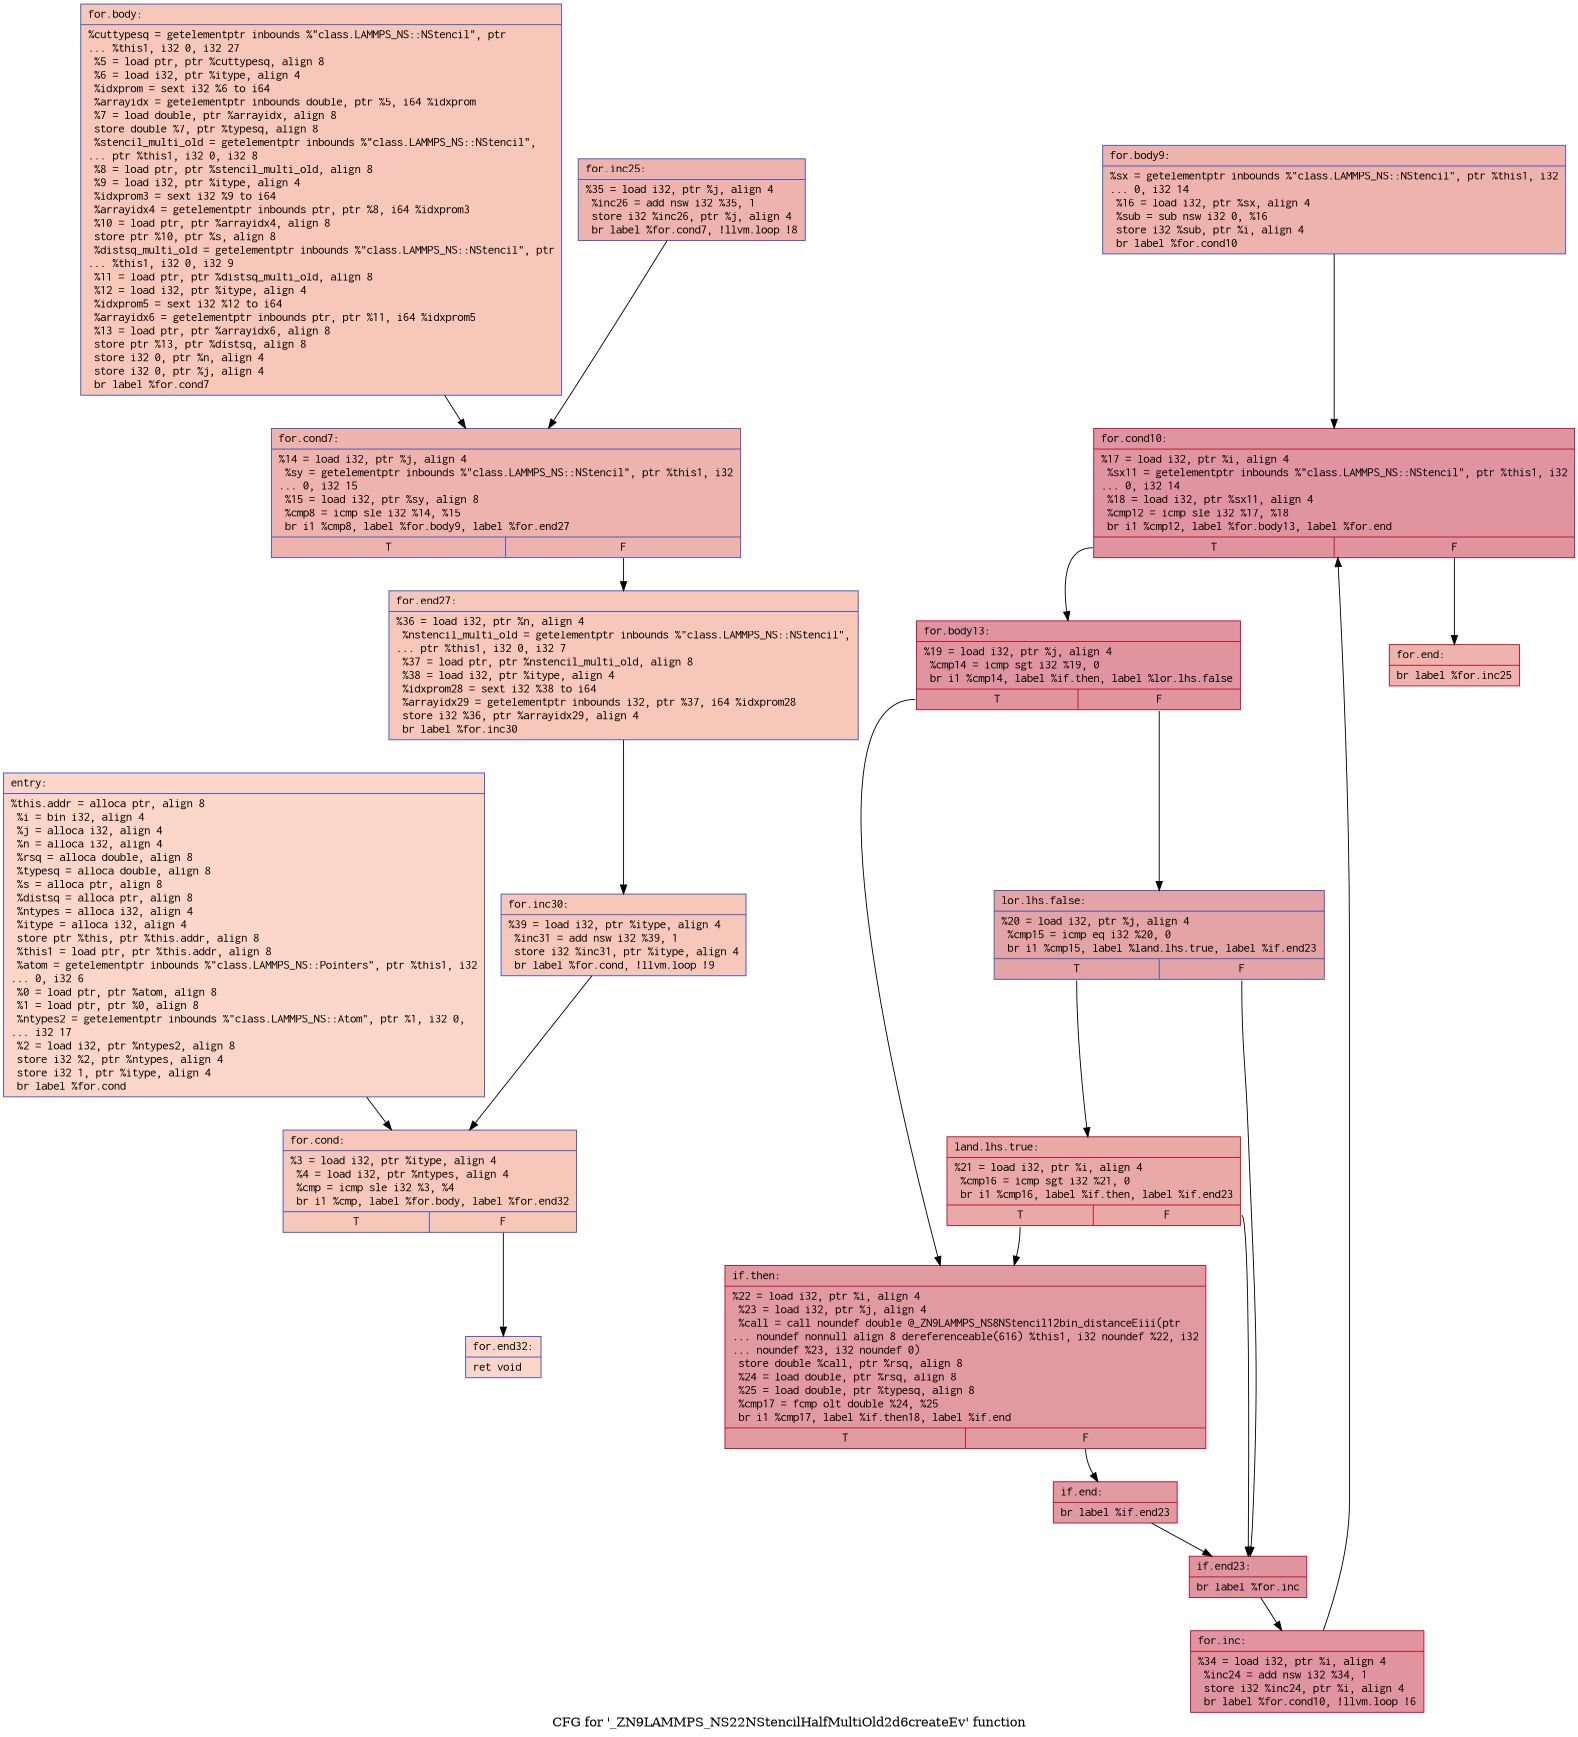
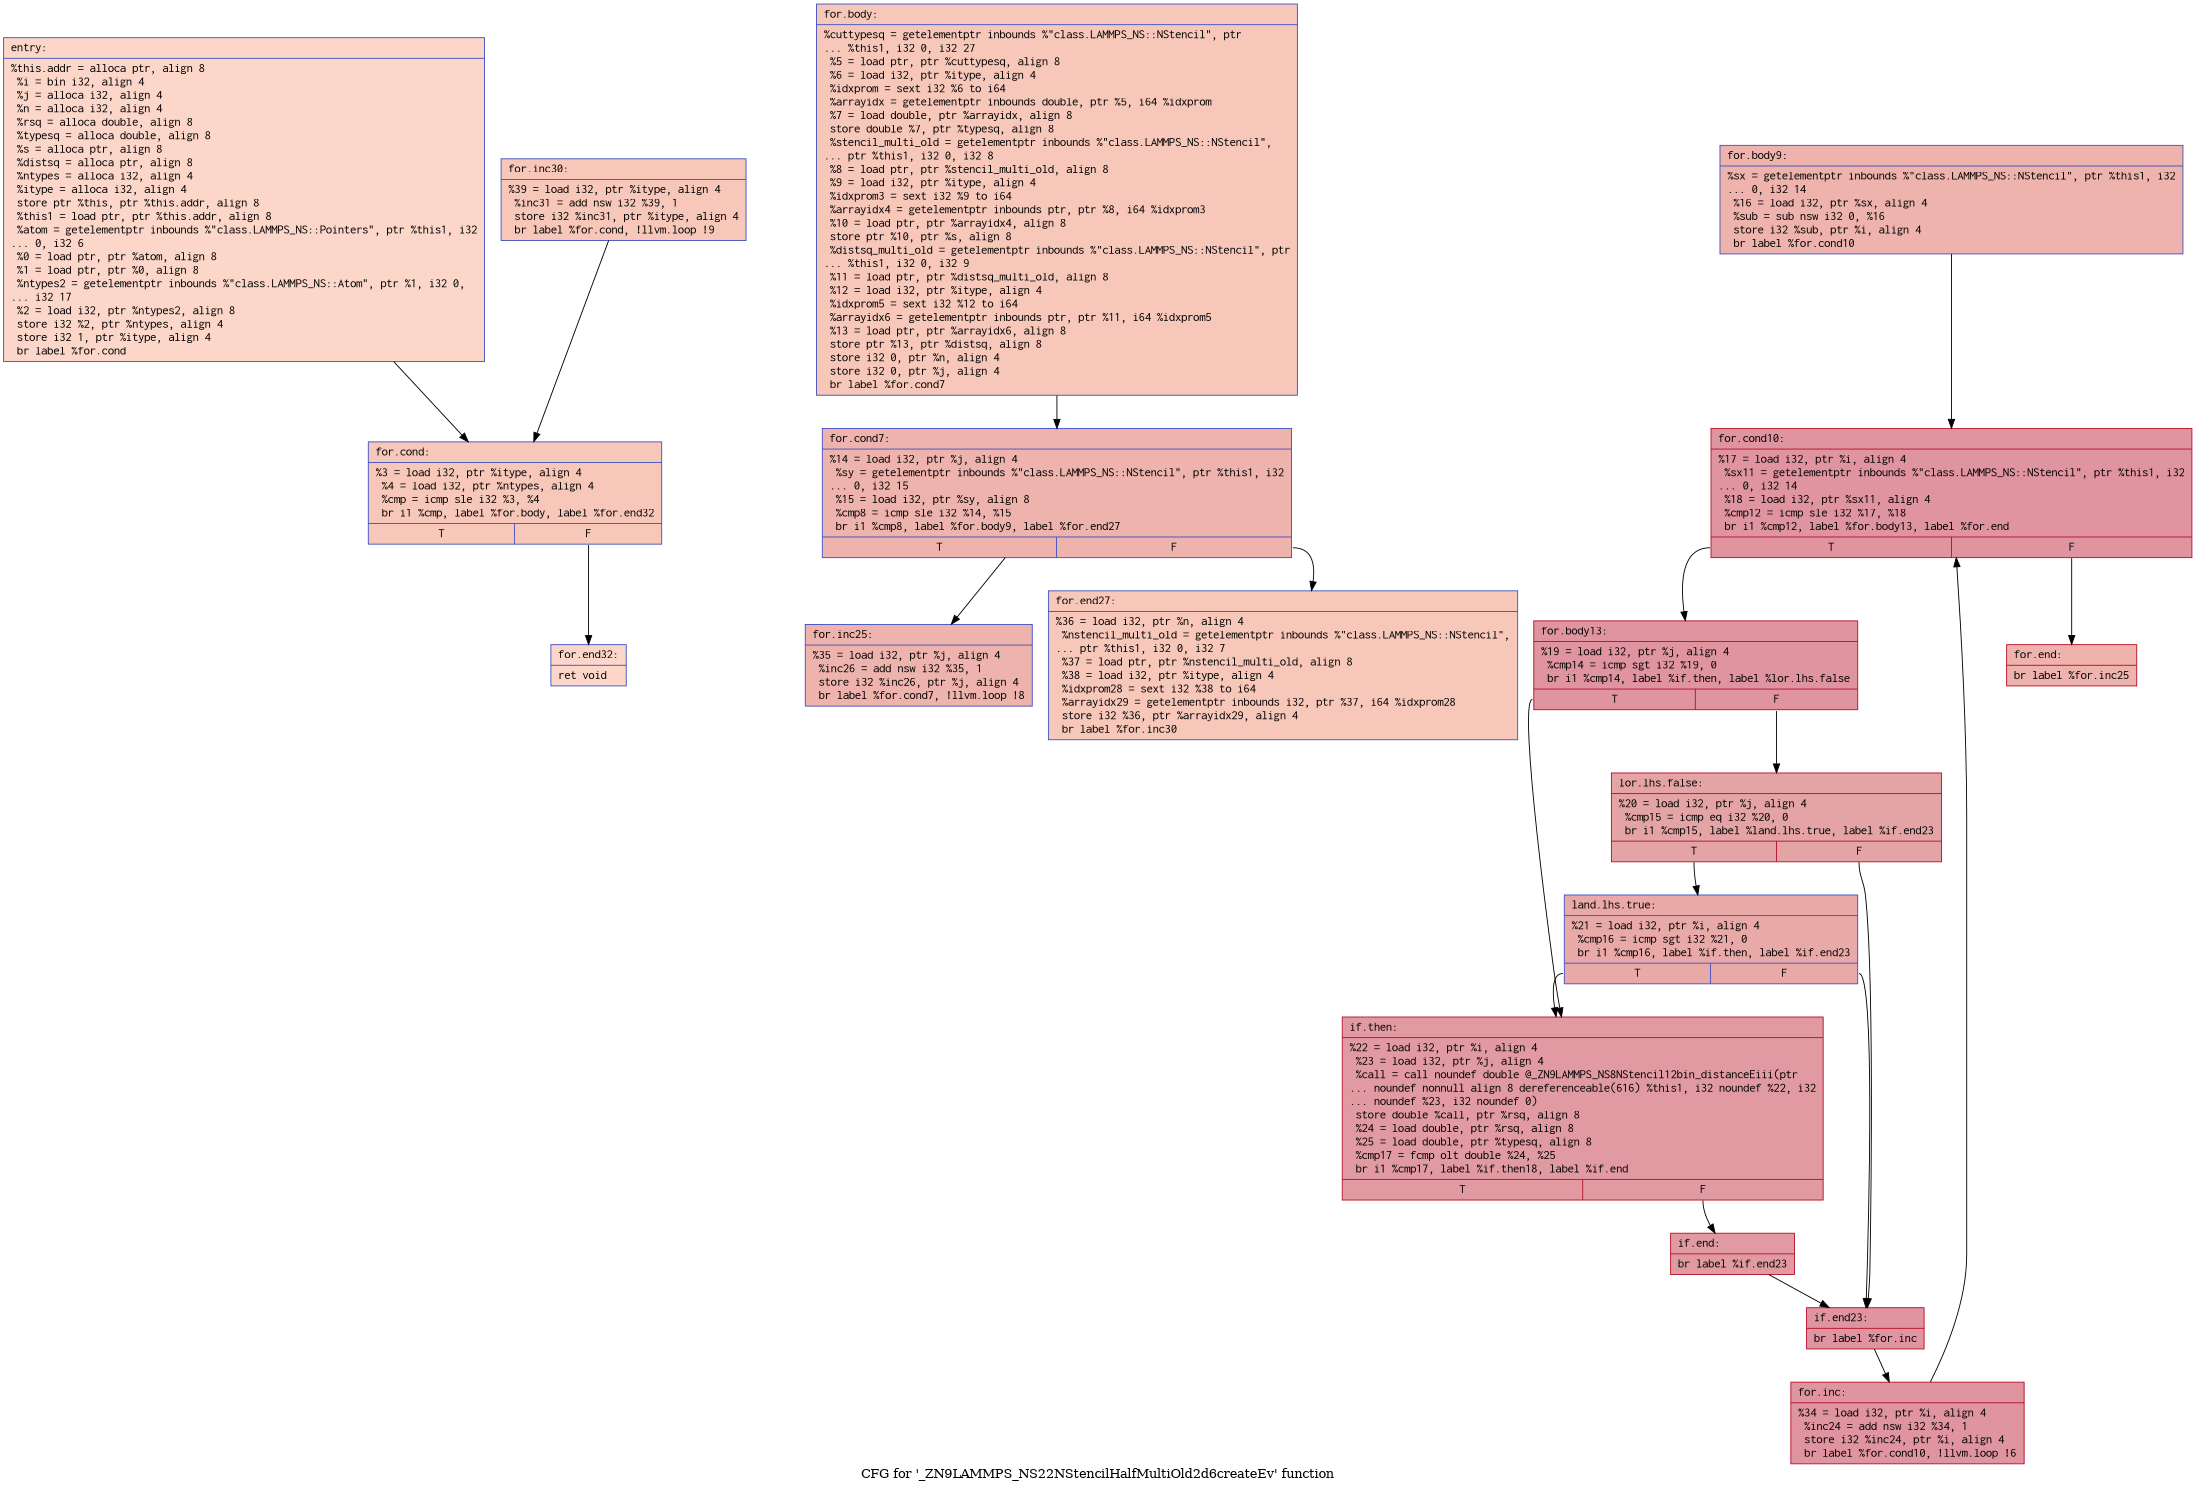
edge "for.inc25:" -> "for.cond7:": reversed
edge "for.end27:" -> "for.inc30:": removed
node "lor.lhs.false:": color #3d50c3ff -> #b70d28ff
node "land.lhs.true:": color #b70d28ff -> #3d50c3ff
